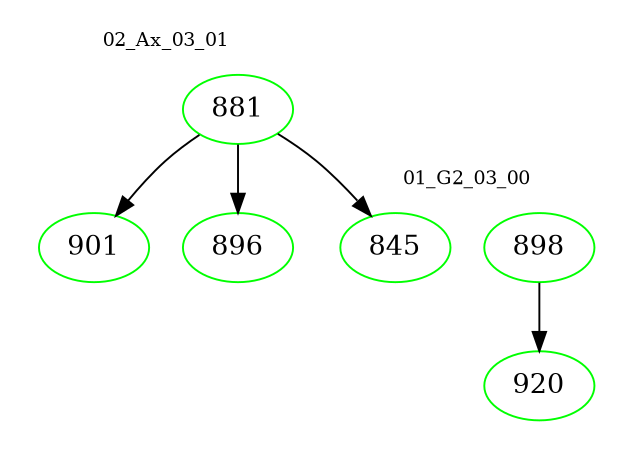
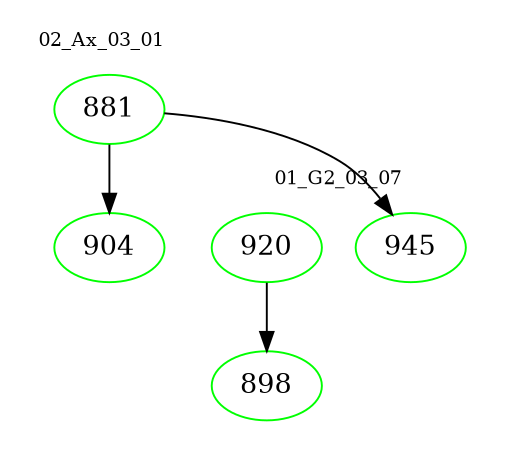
cluster "01_G2_03_00": label "01_G2_03_00" -> "01_G2_03_07"
node "901": label "901" -> "904"
node "896": removed
node "845": label "845" -> "945"
edge "898" -> "920": reversed
